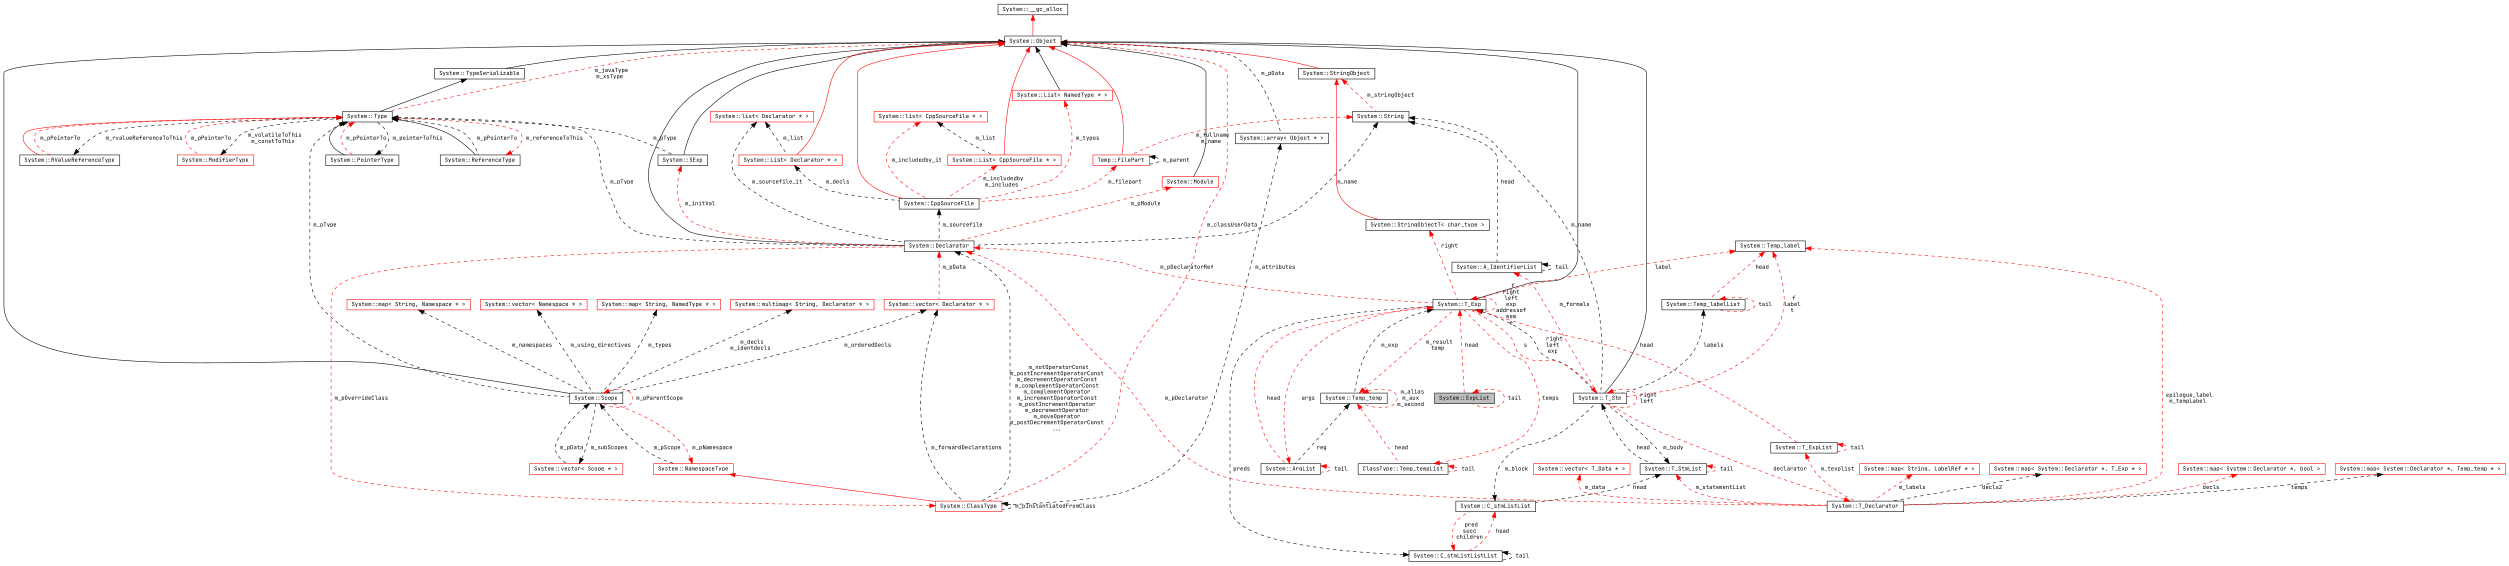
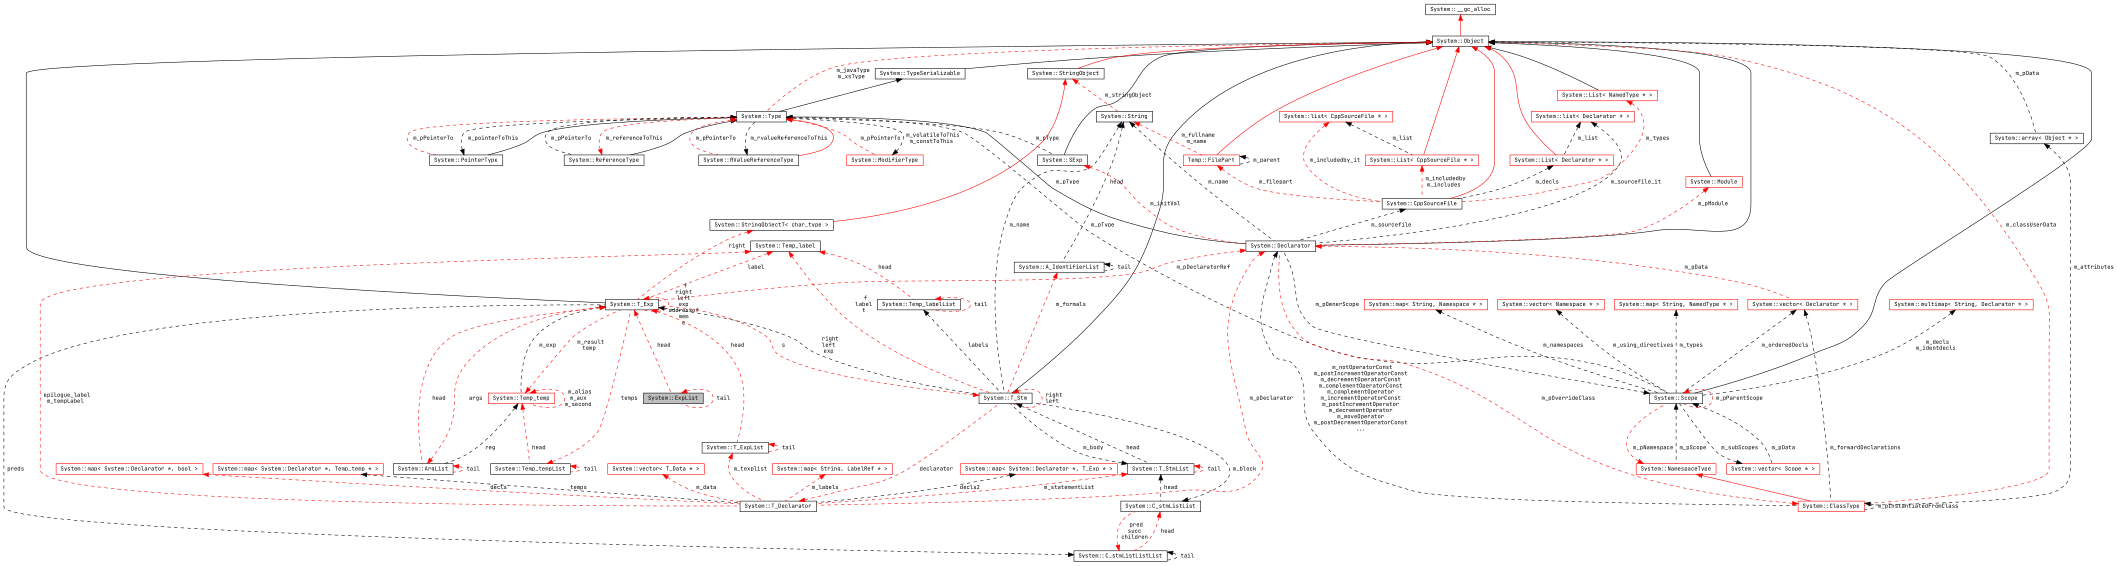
edge "System::Declarator" -> "System::Type": style dashed -> solid
edge "System::Declarator" -> "System::Scope": added, label "m_pOwnerScope"
node "System::Temp_temp": color black -> red
node "ClassType::Temp_tempList": label "ClassType::Temp_tempList" -> "System::Temp_tempList"
